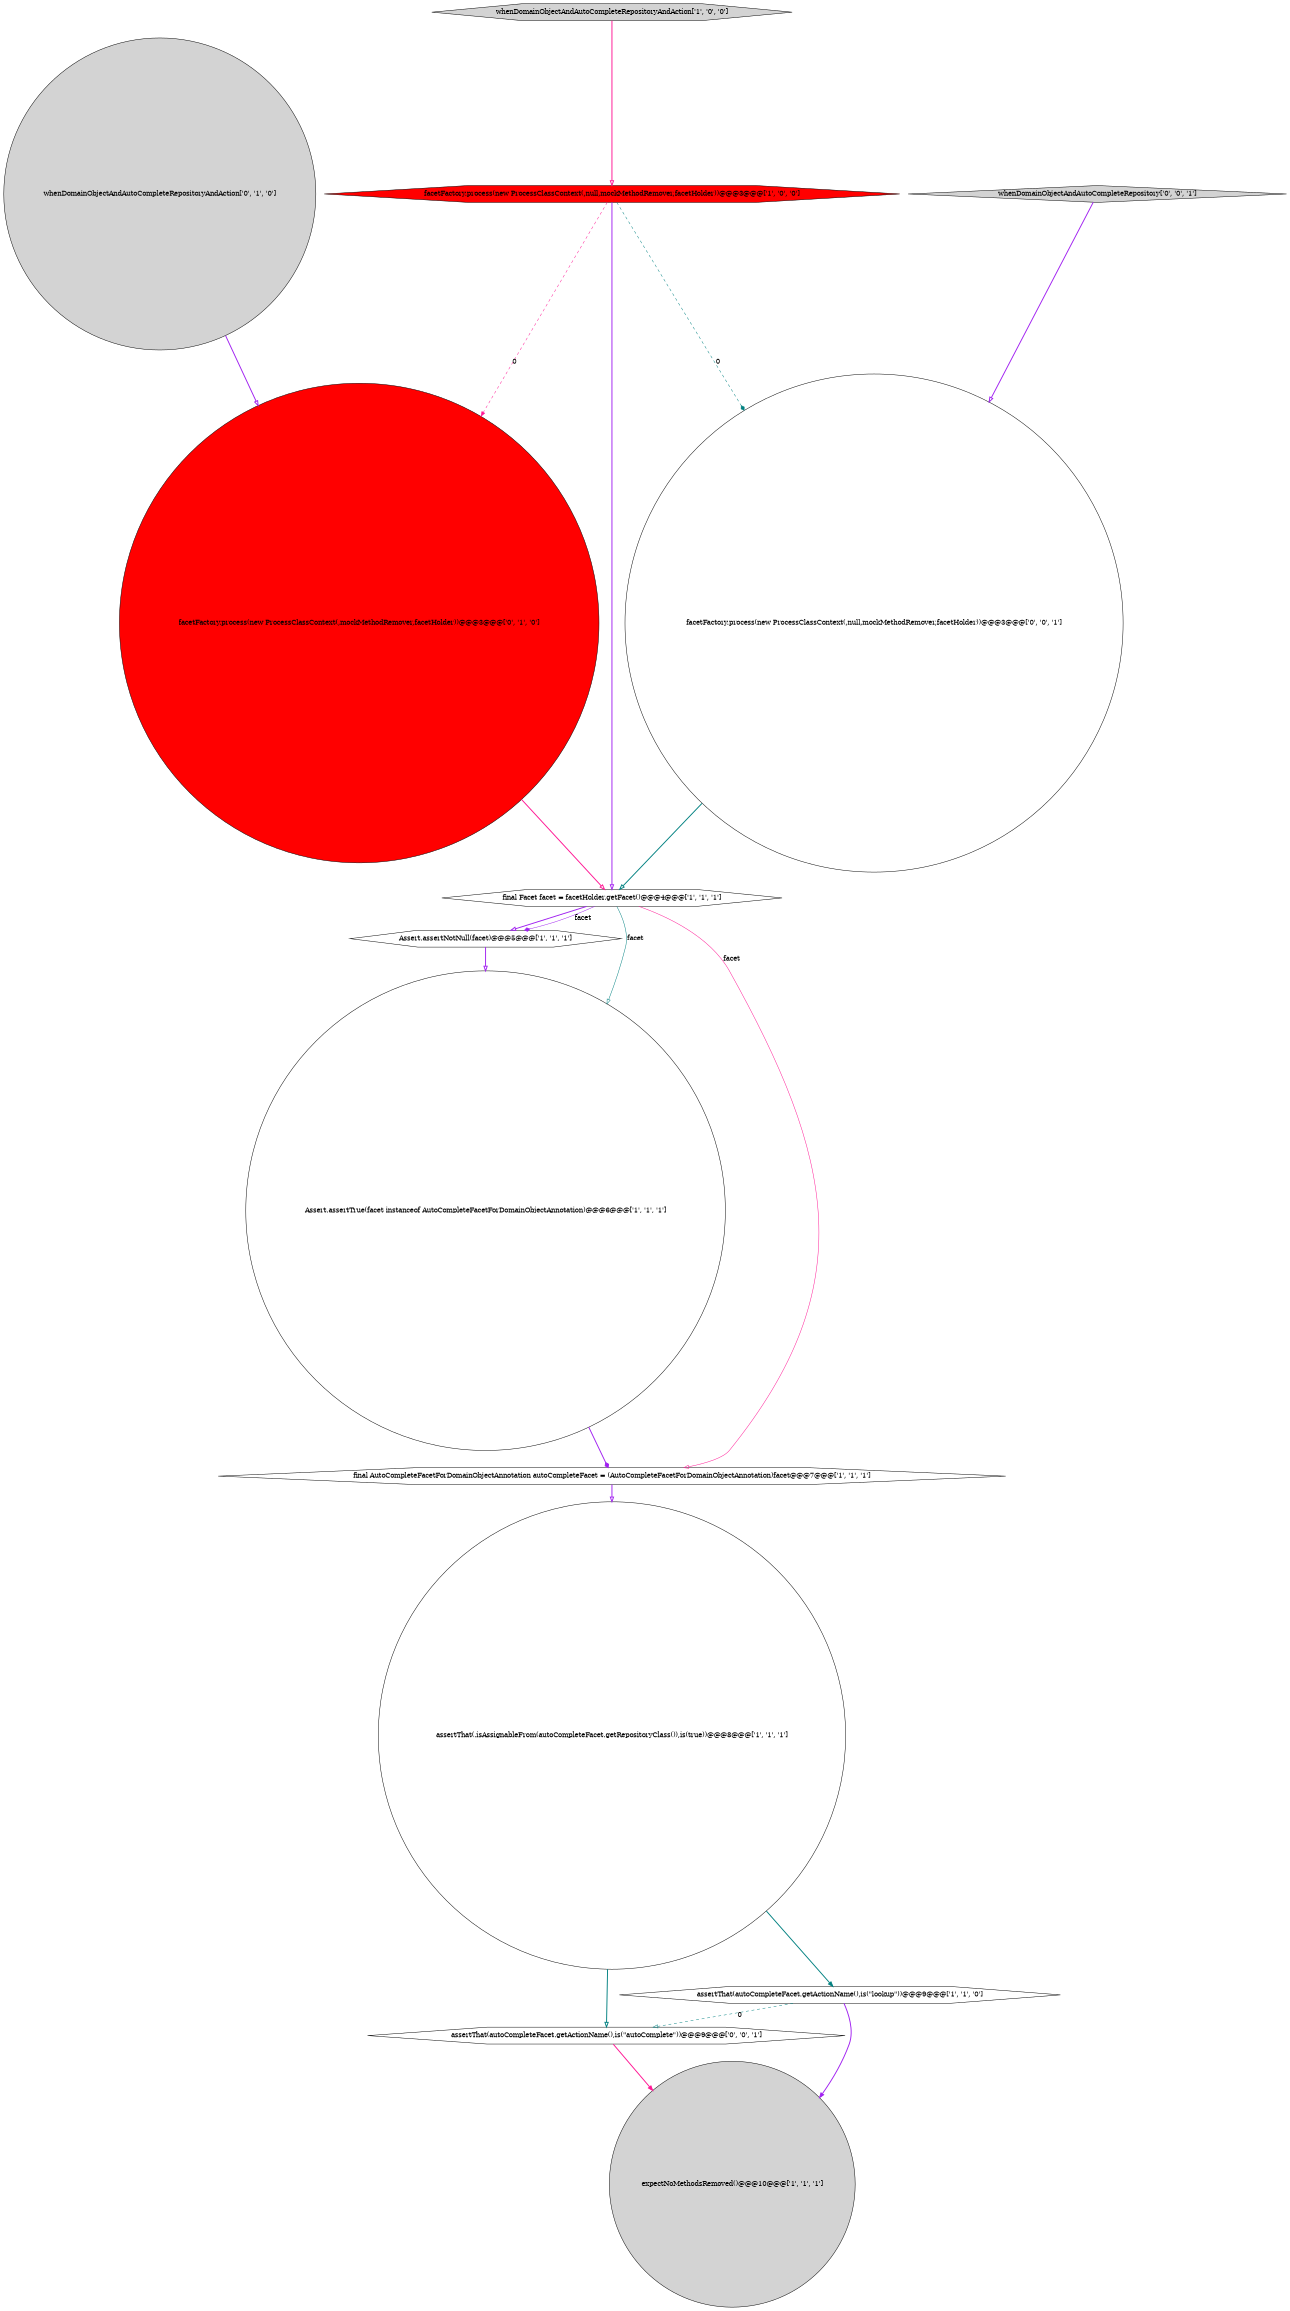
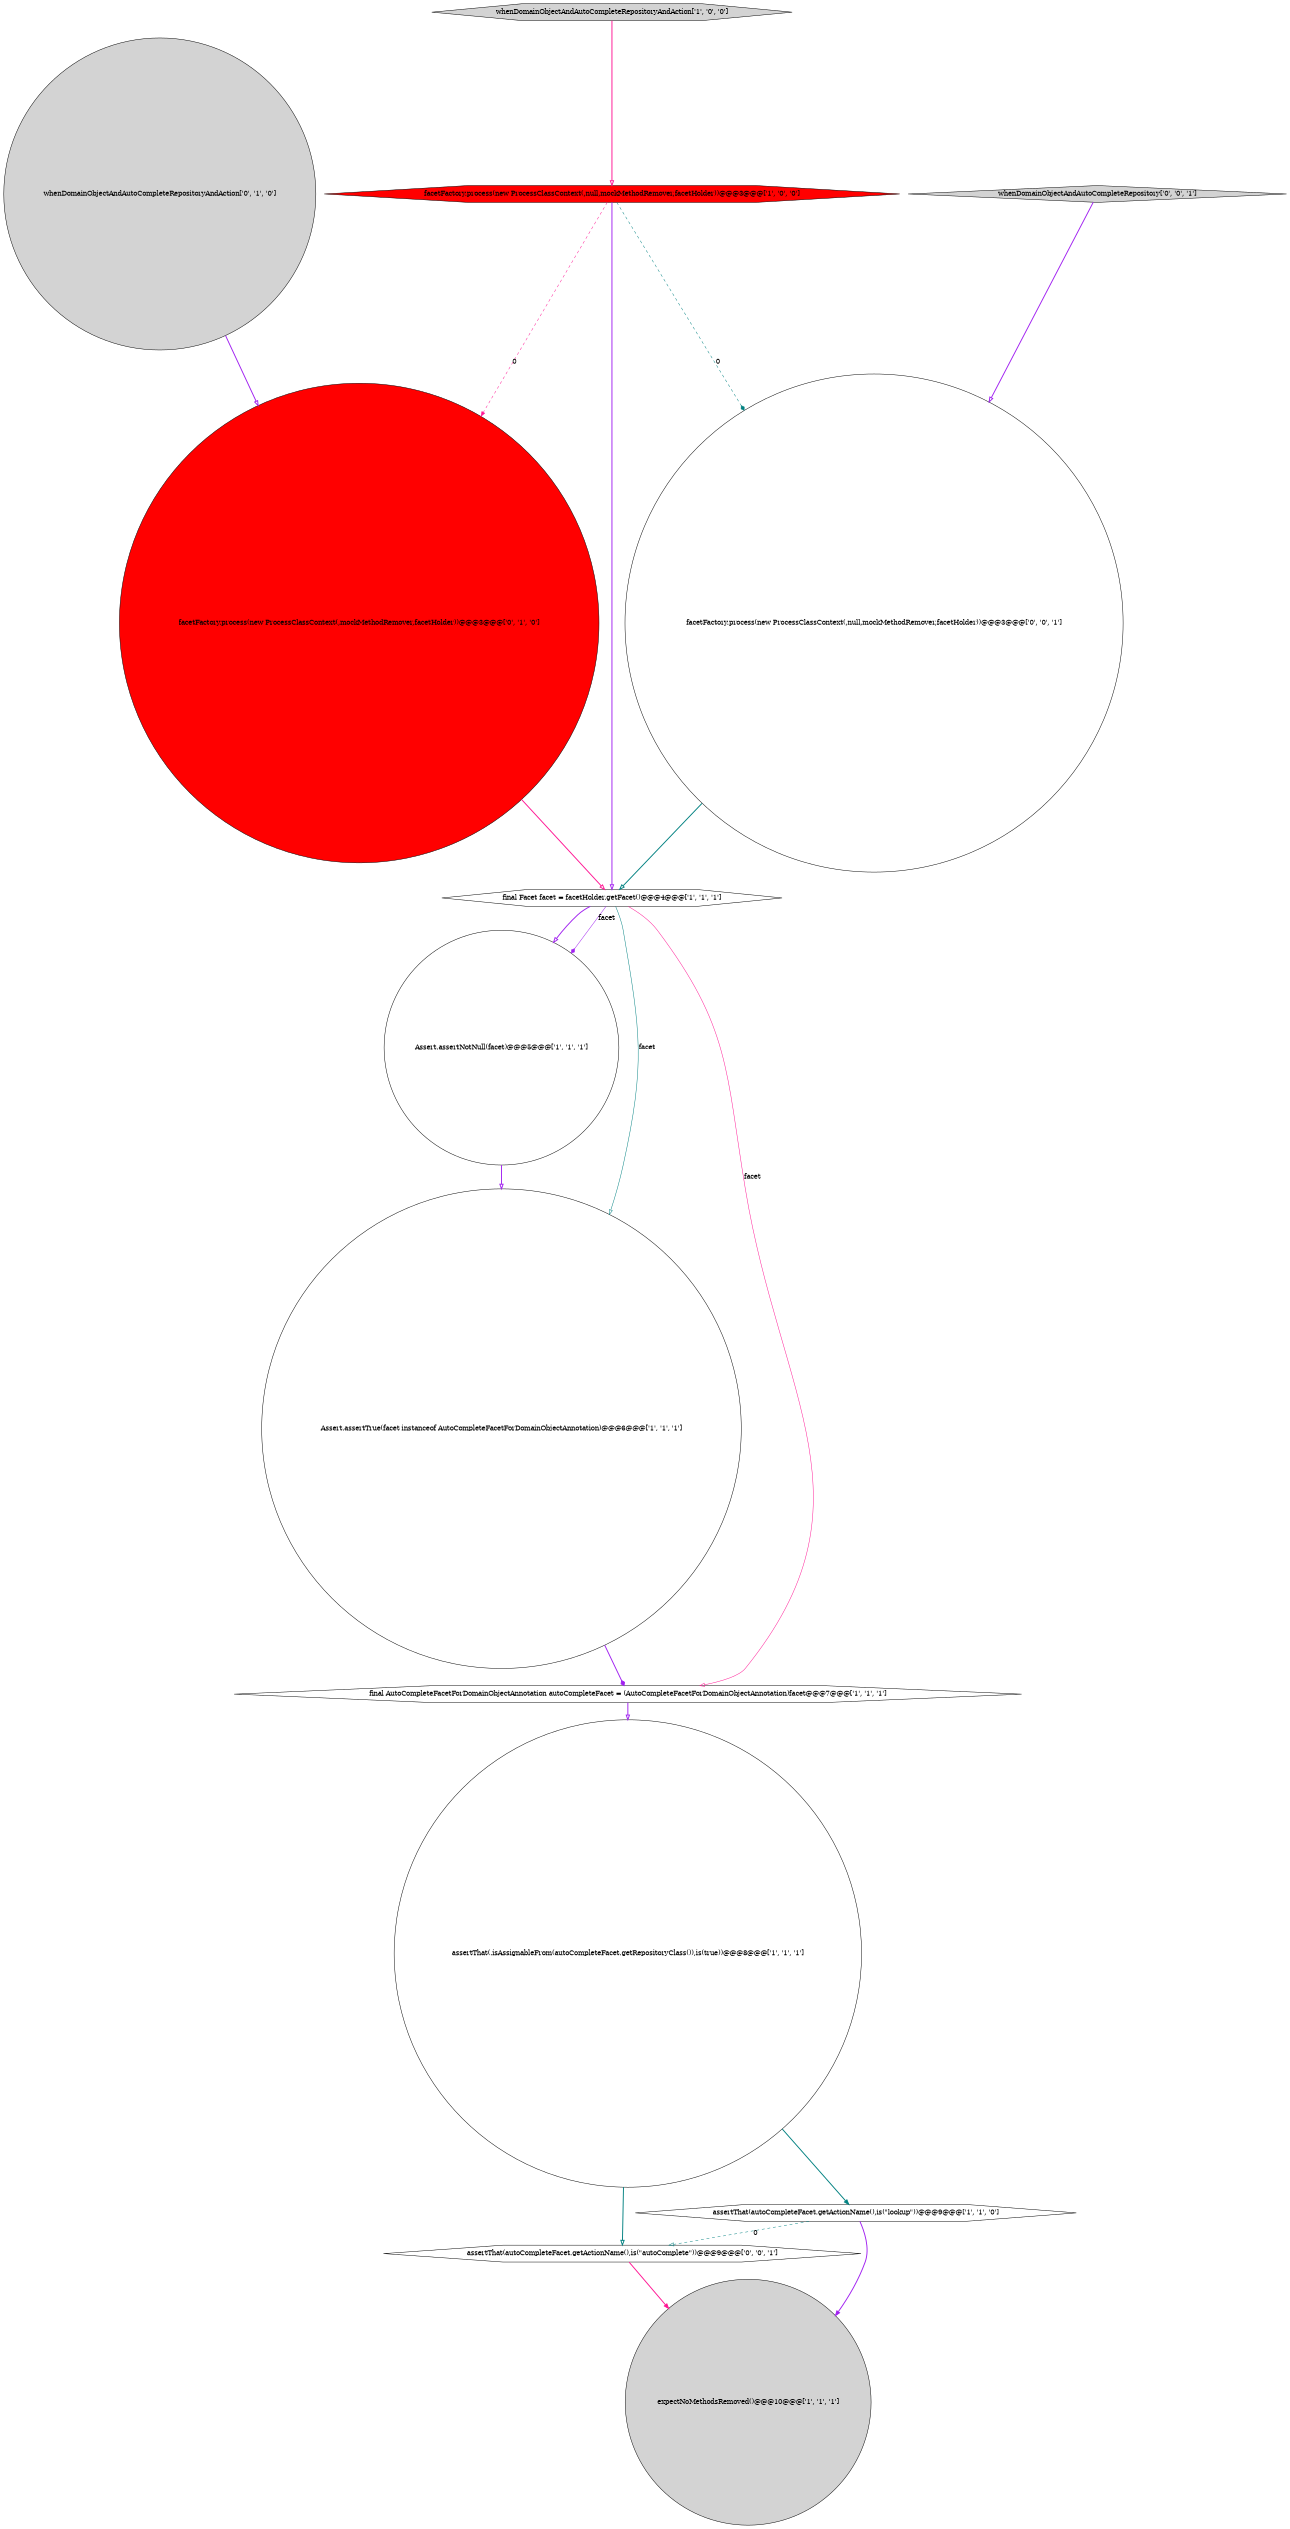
node "Assert.assertNotNull(facet)@@@5@@@['1', '1', '1']": shape hexagon -> circle
